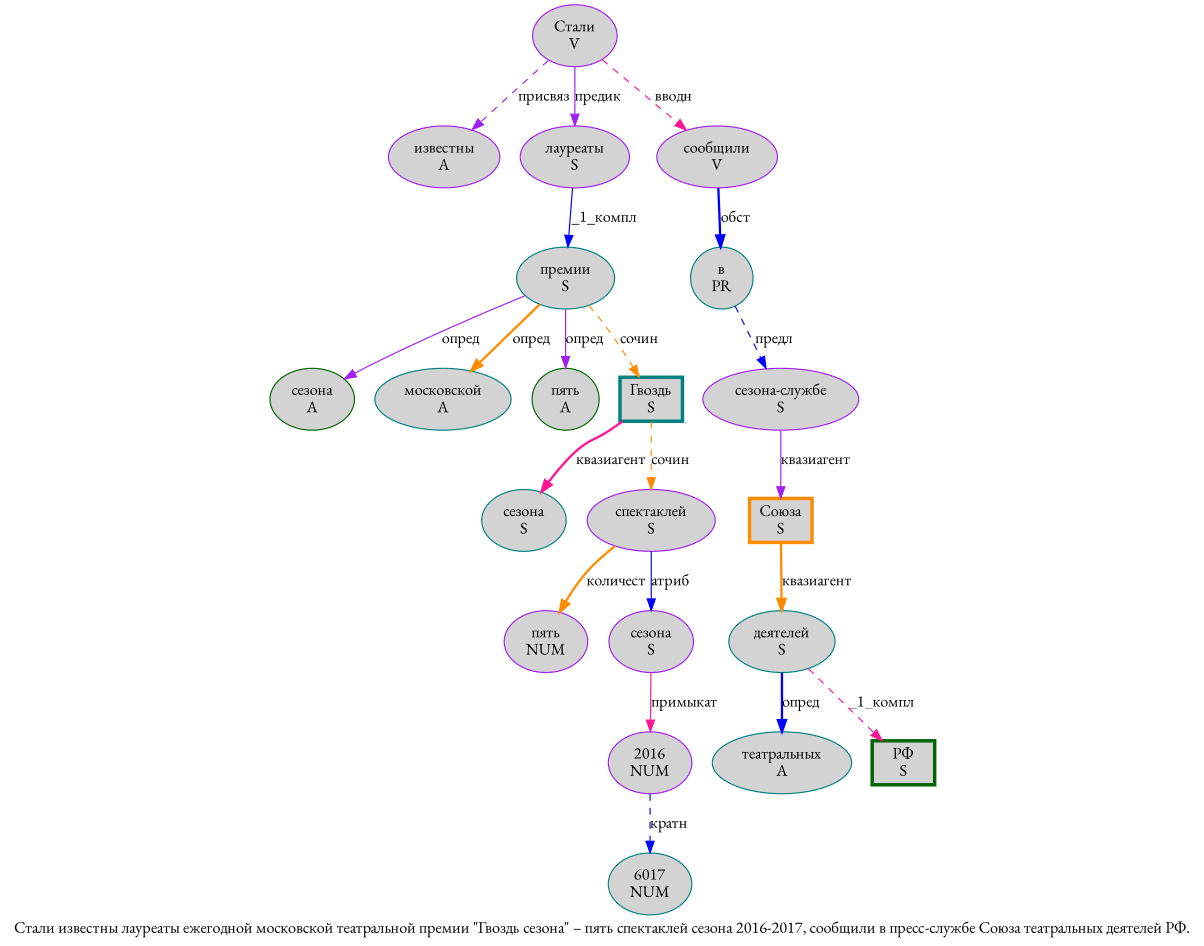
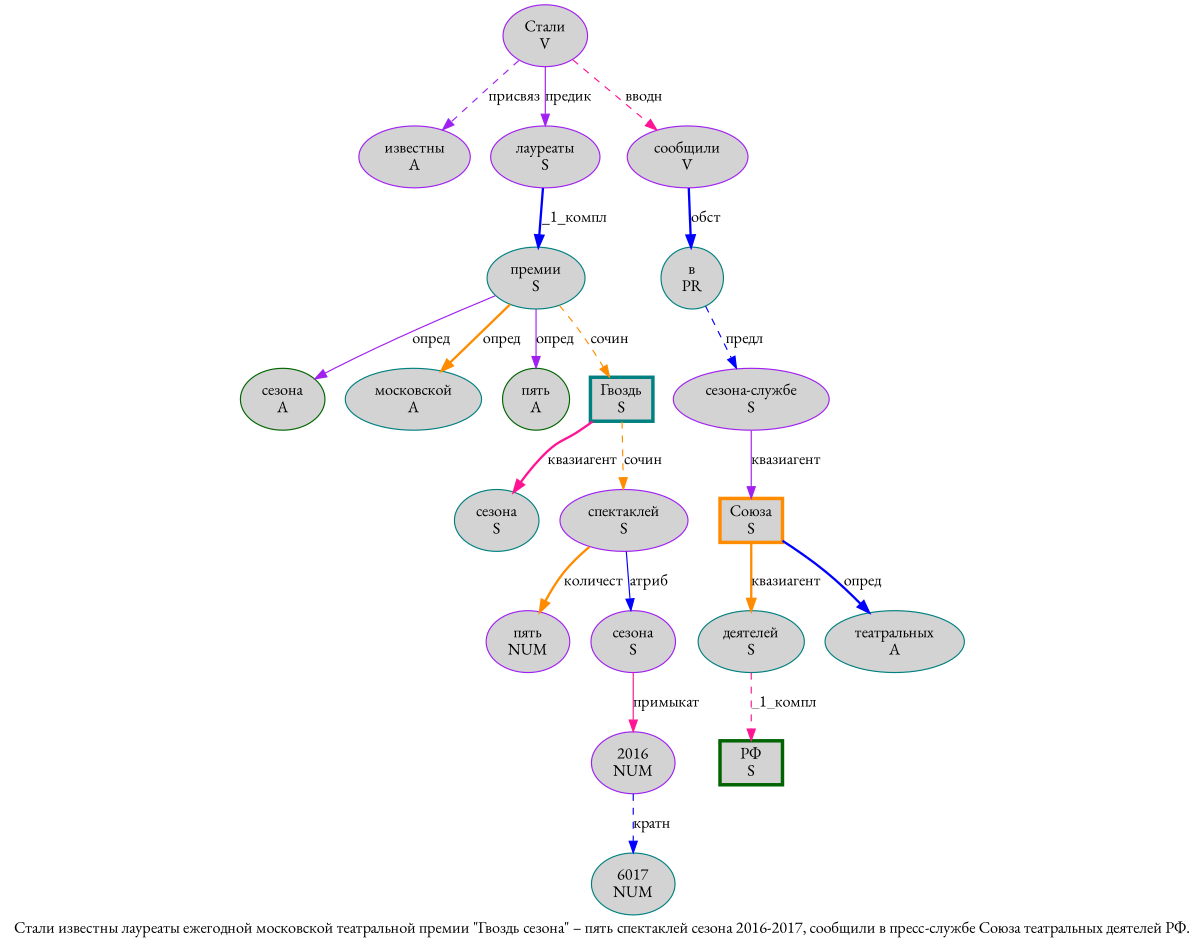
edge "лауреаты S" -> "премии S": style solid -> bold
edge "деятелей S" -> "театральных A": now "Союза S" -> "театральных A"
